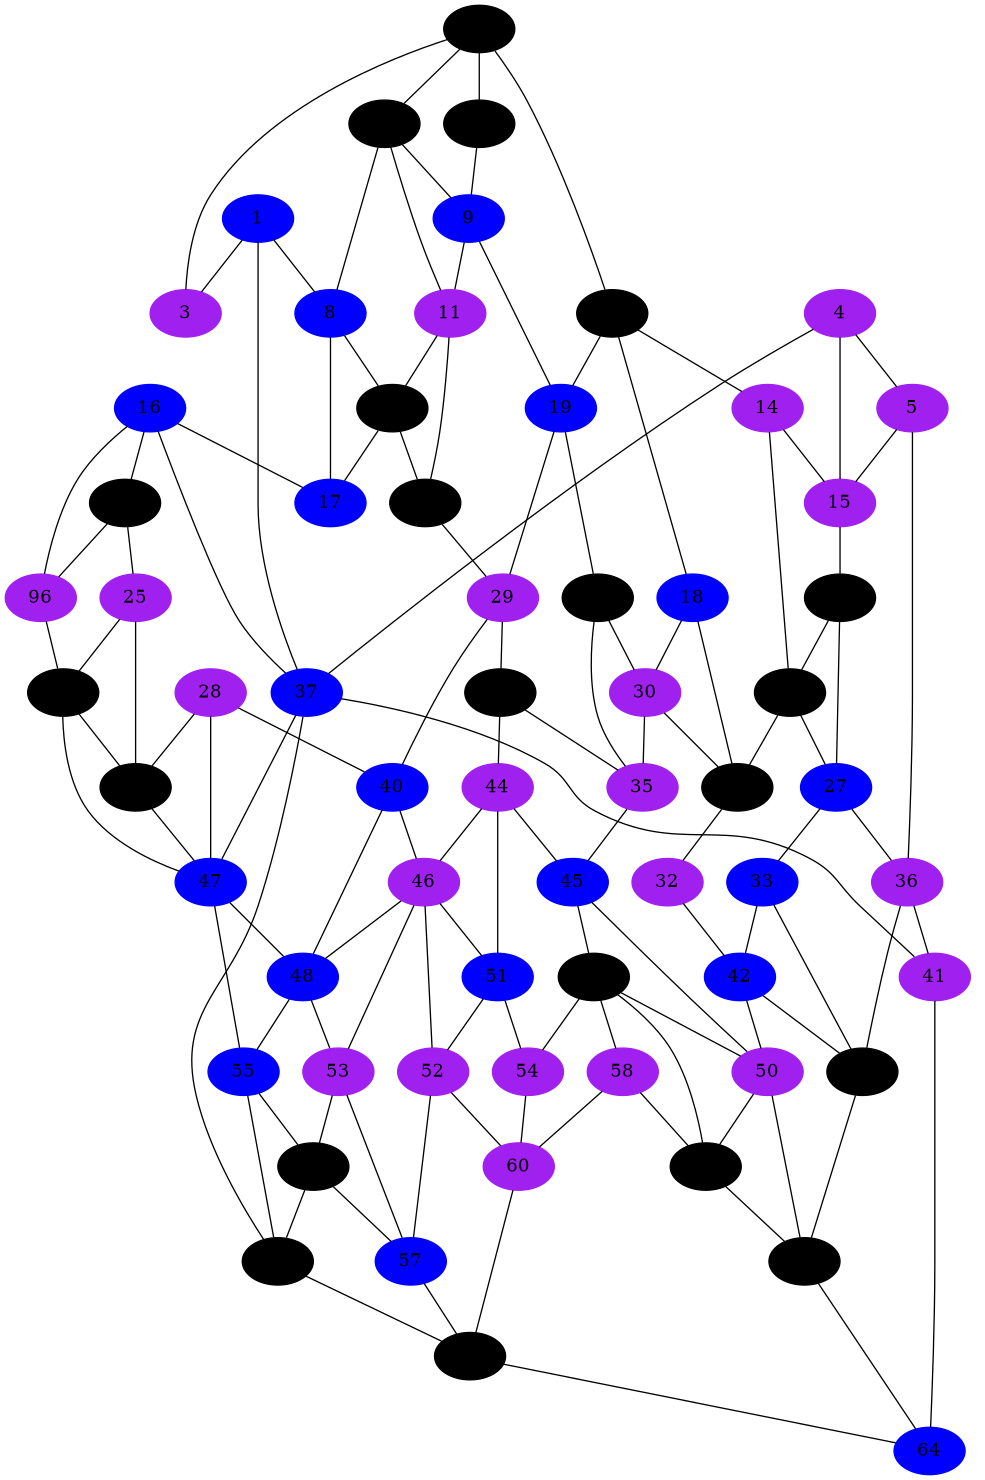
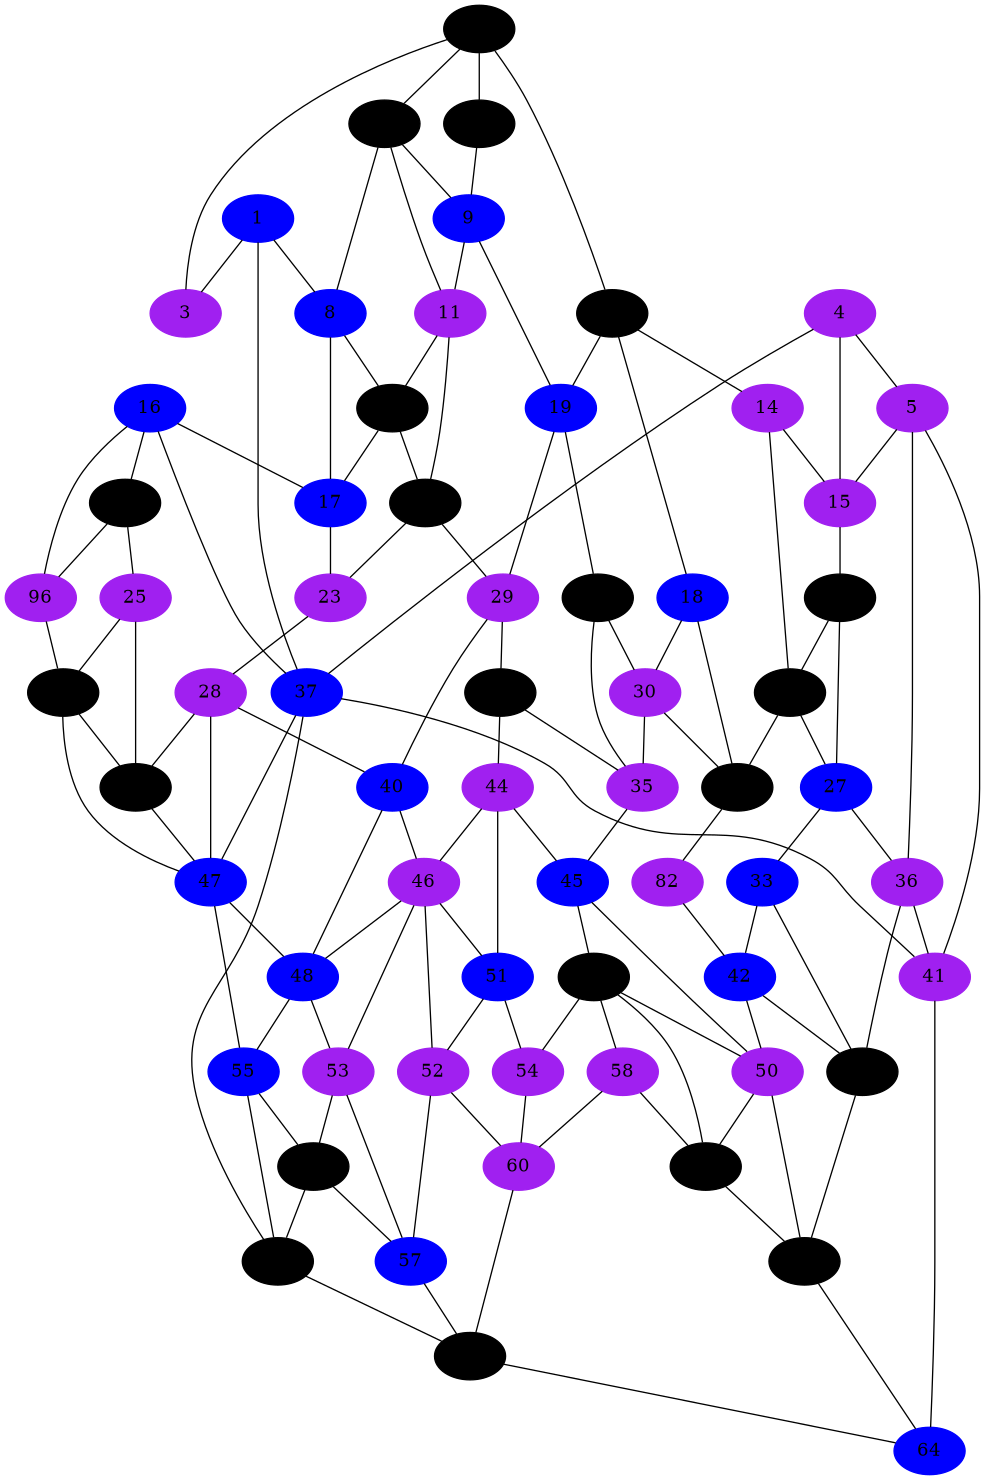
node "23": added
edge "5" -- "41": added
node "32": label "32" -> "82"
